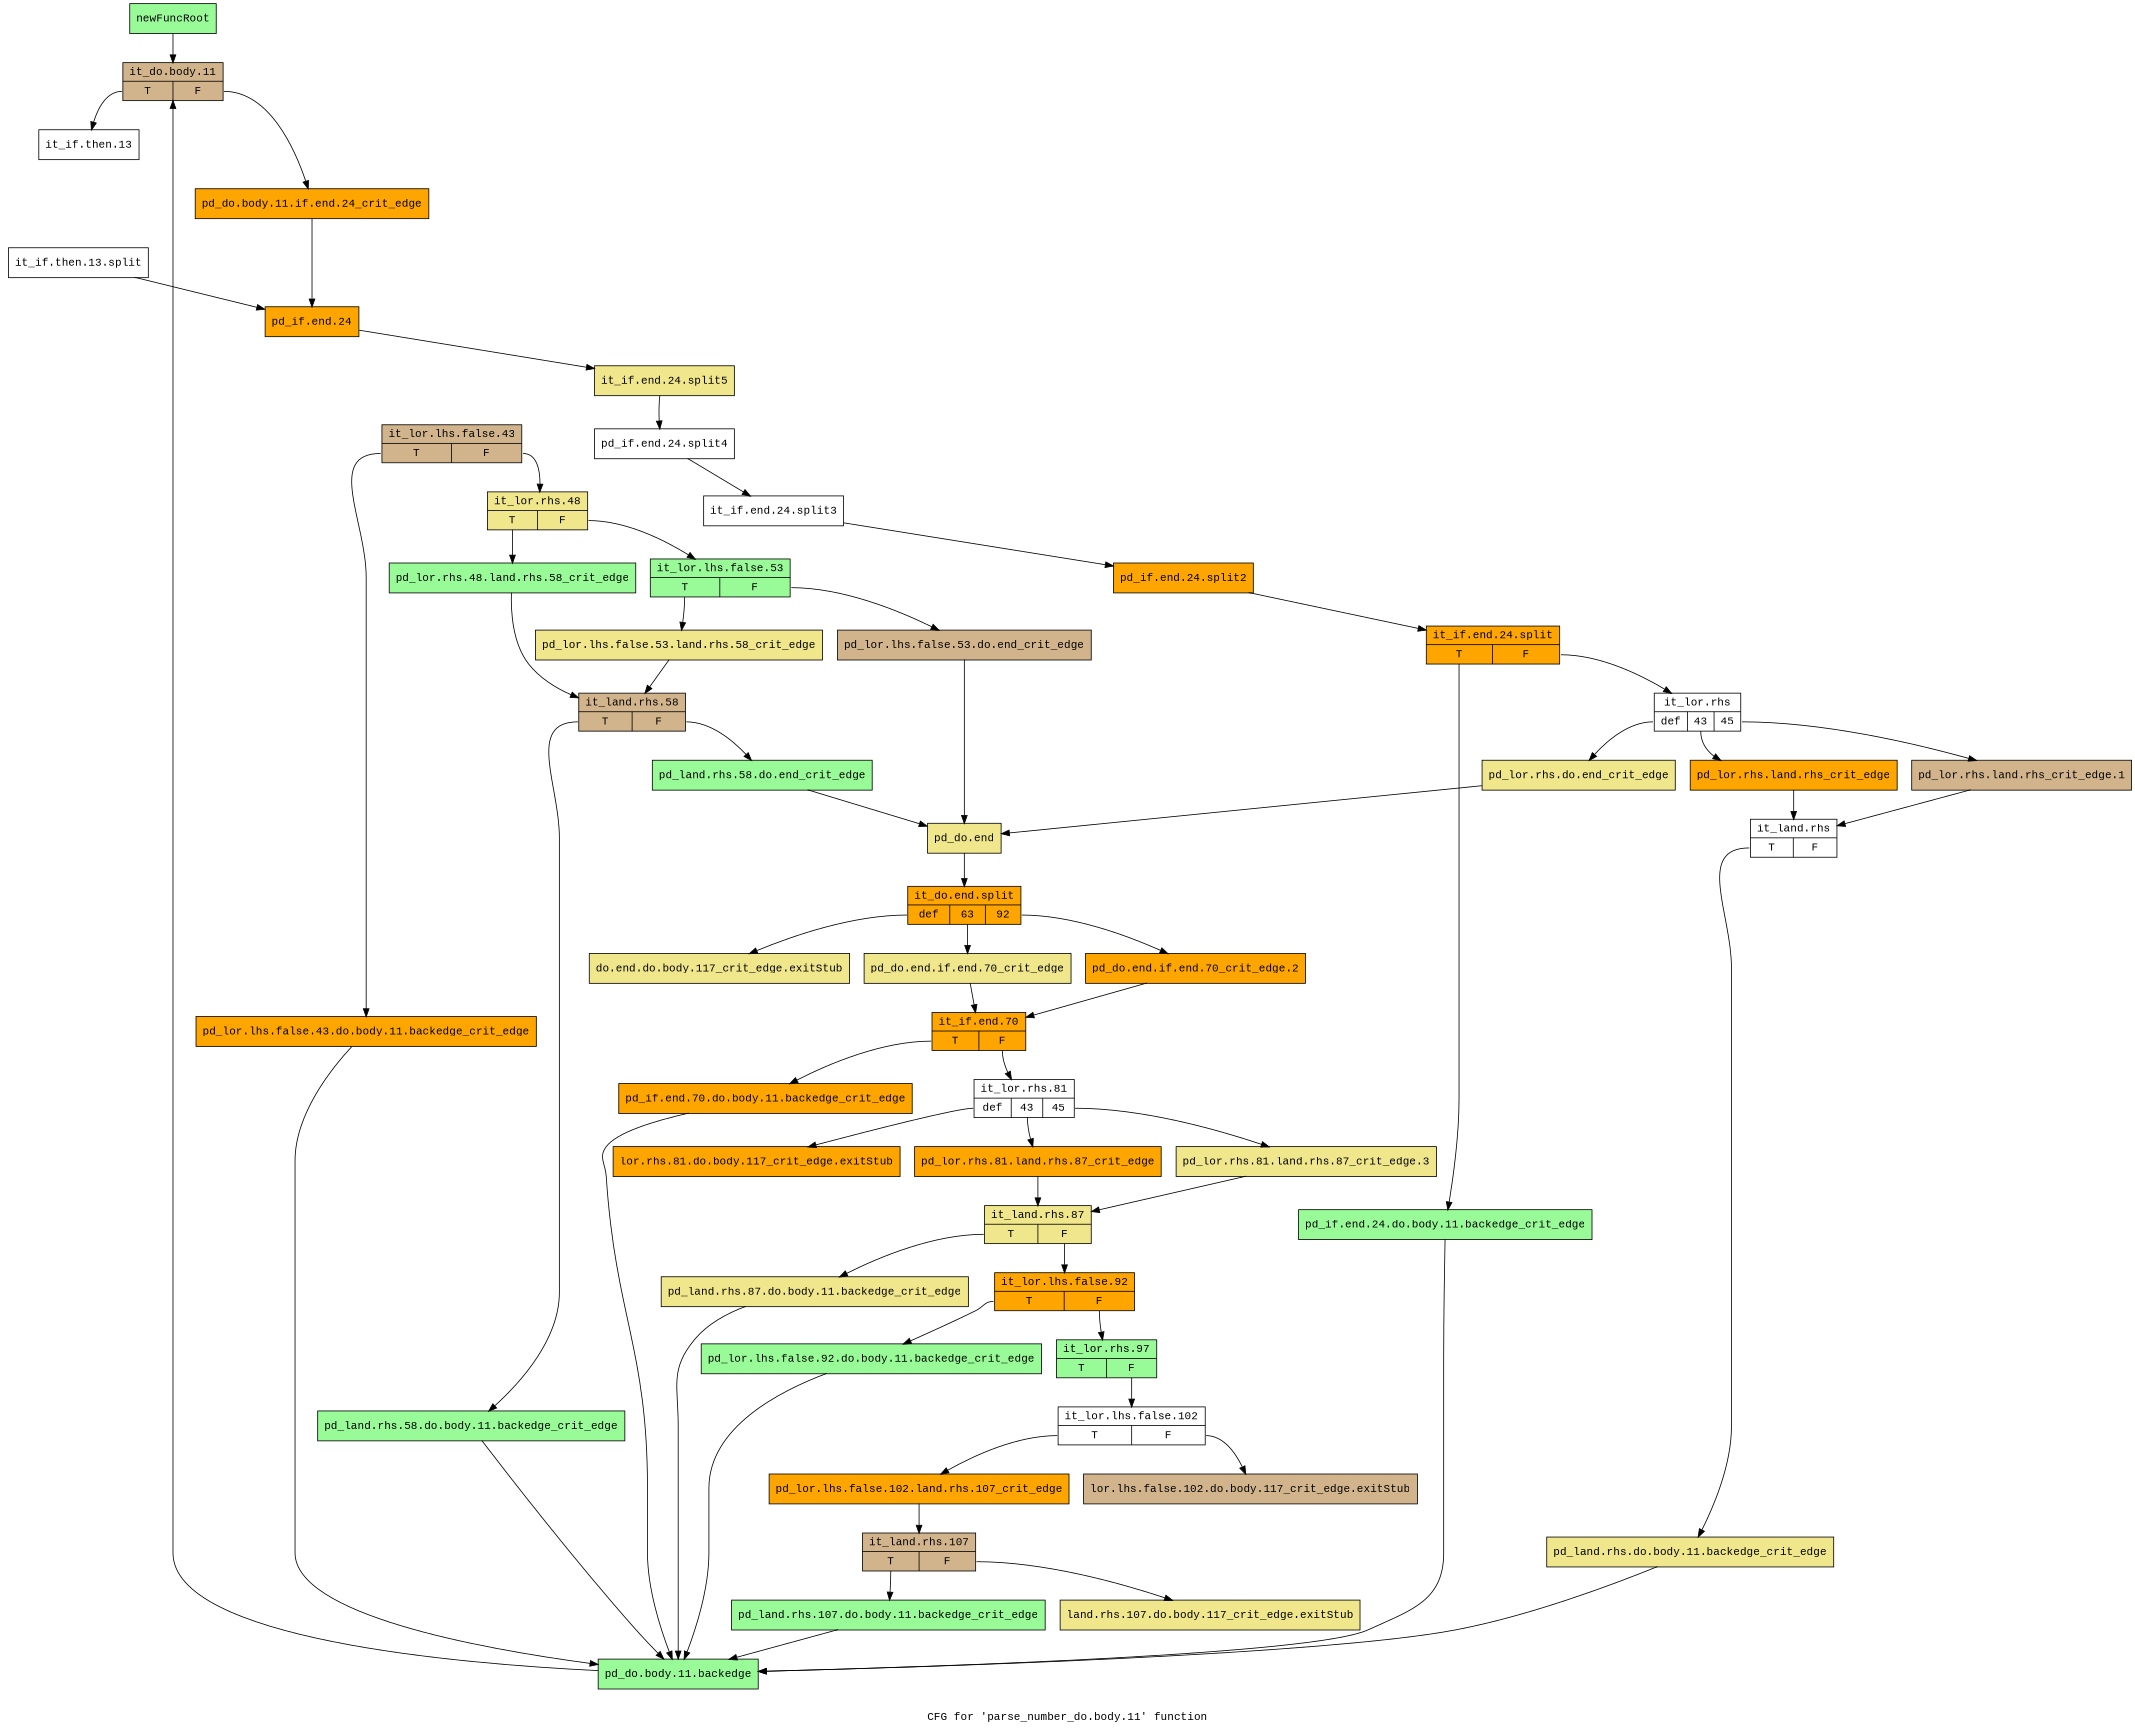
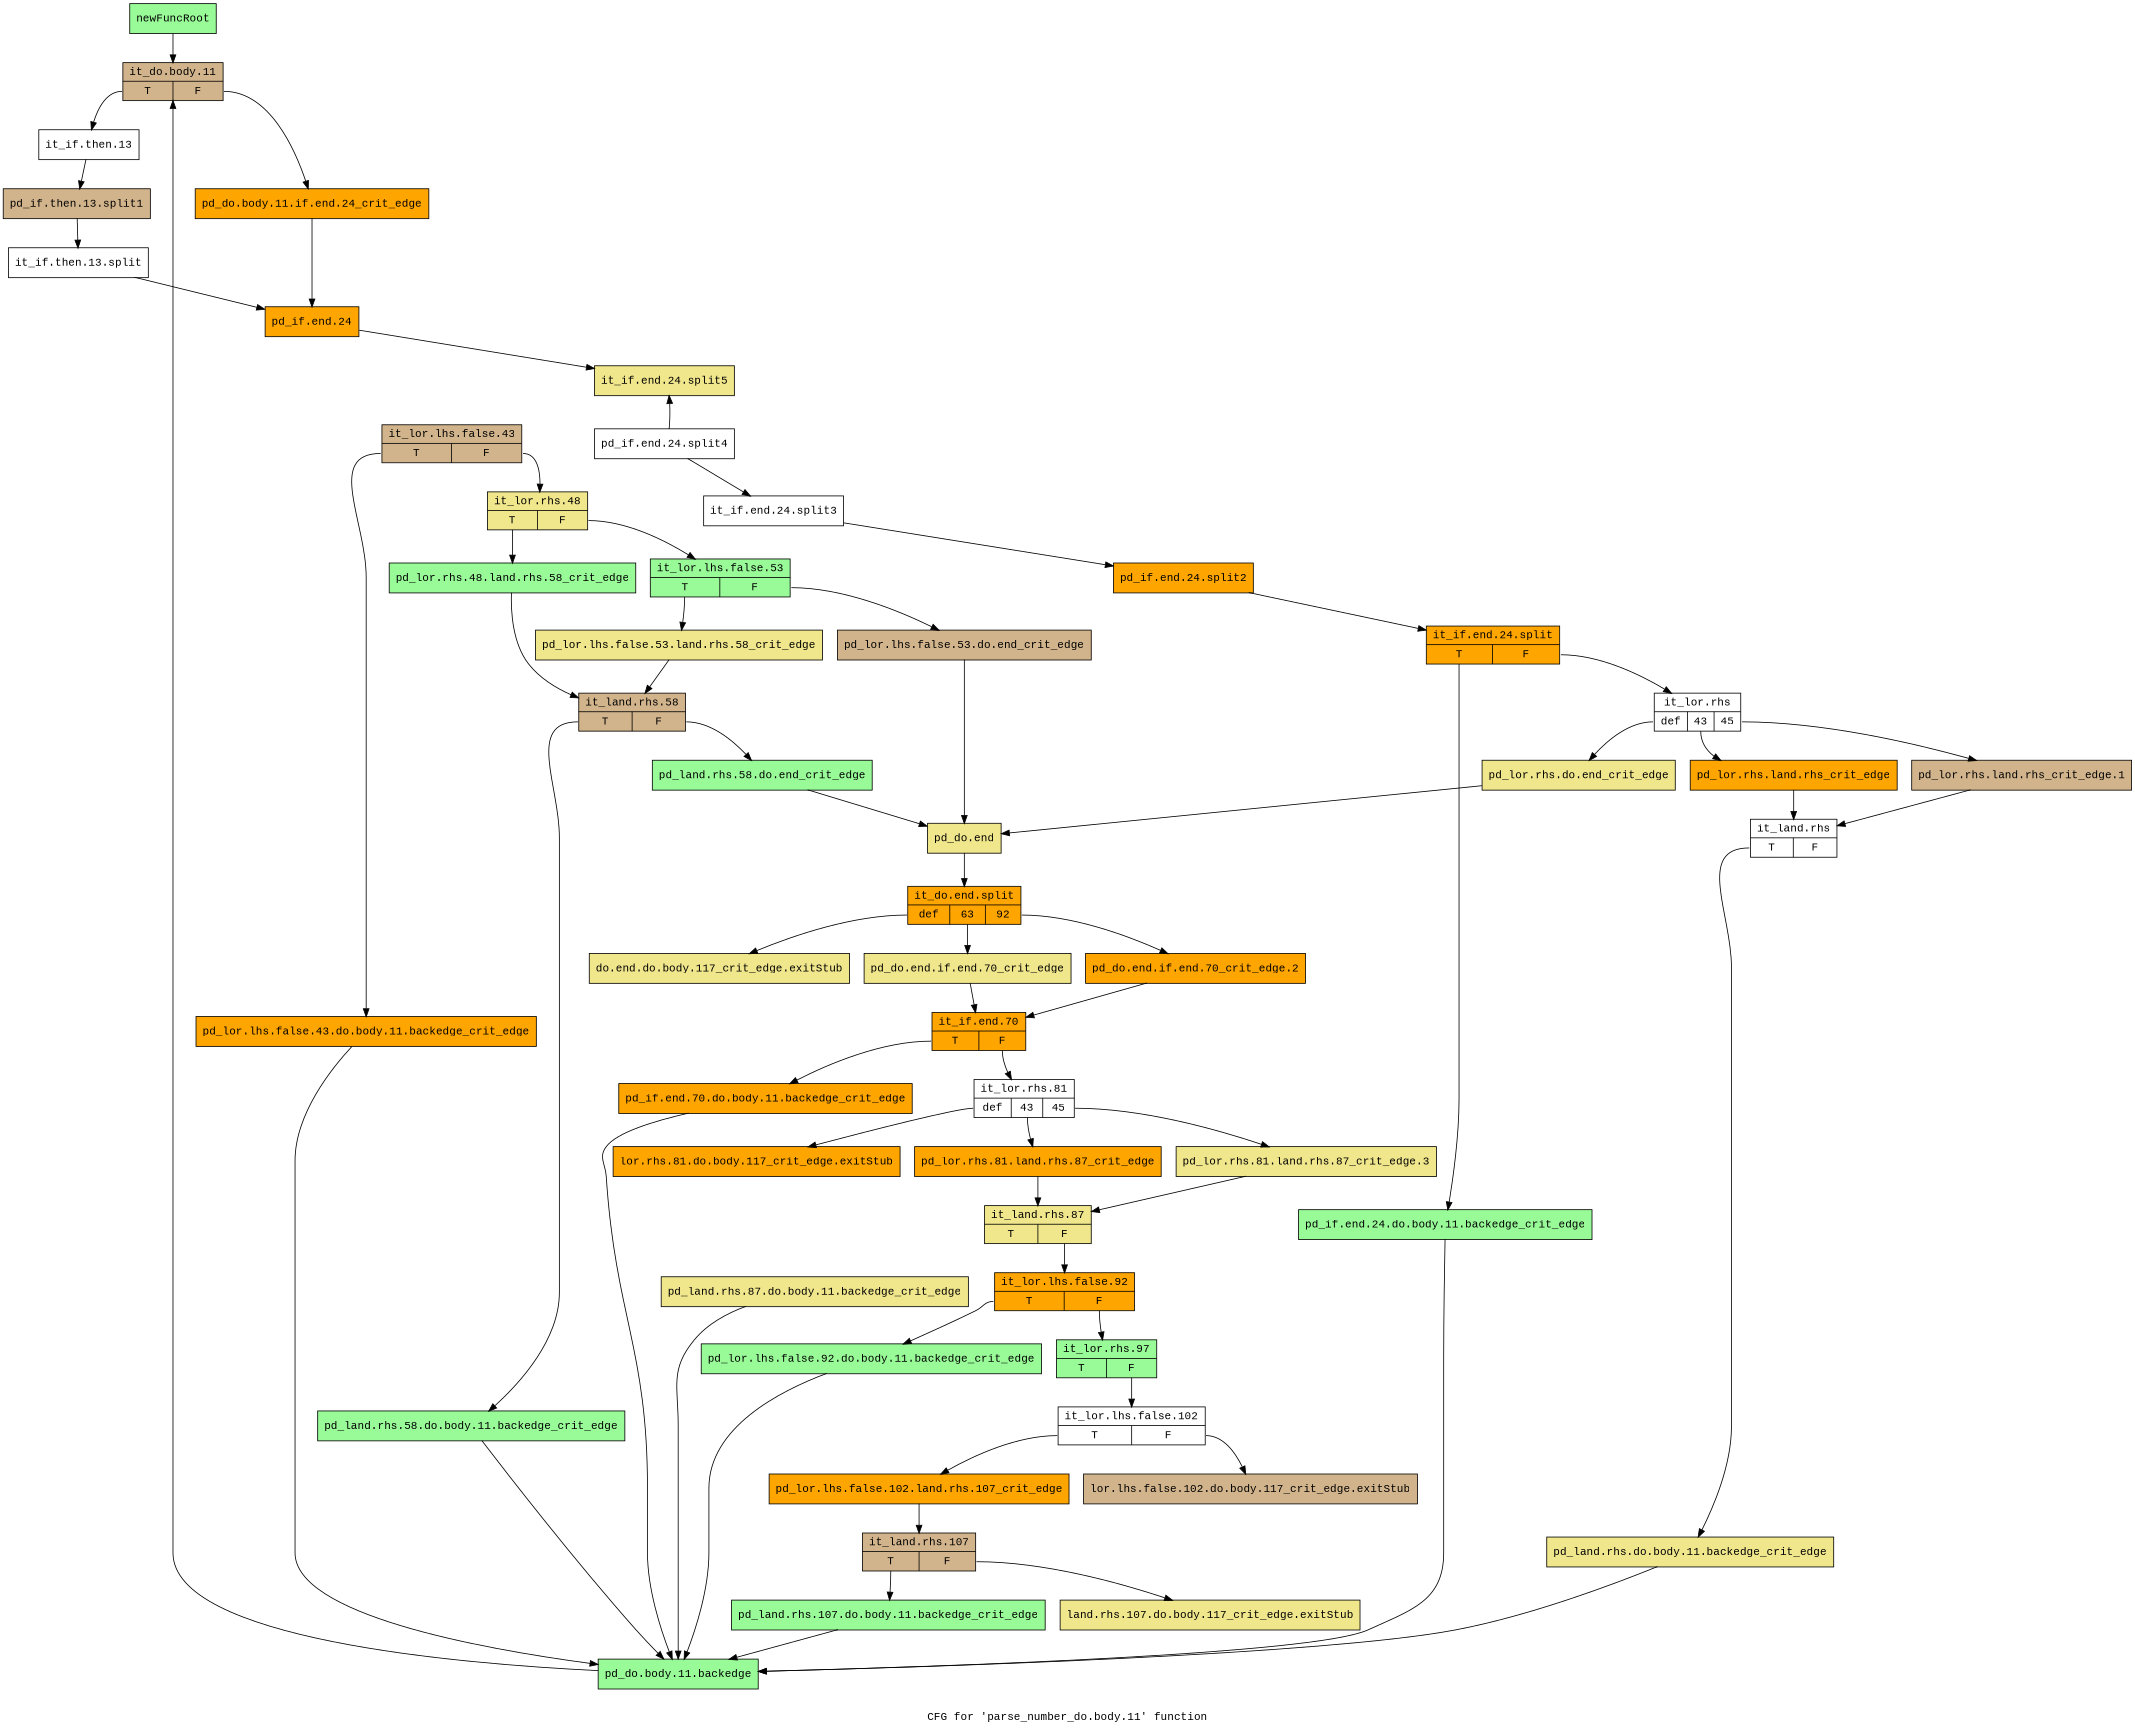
node "pd_if.then.13.split1": added
edge "it_if.end.24.split5" -> "pd_if.end.24.split4": reversed
edge "it_land.rhs.87" -> "pd_land.rhs.87.do.body.11.backedge_crit_edge": removed
